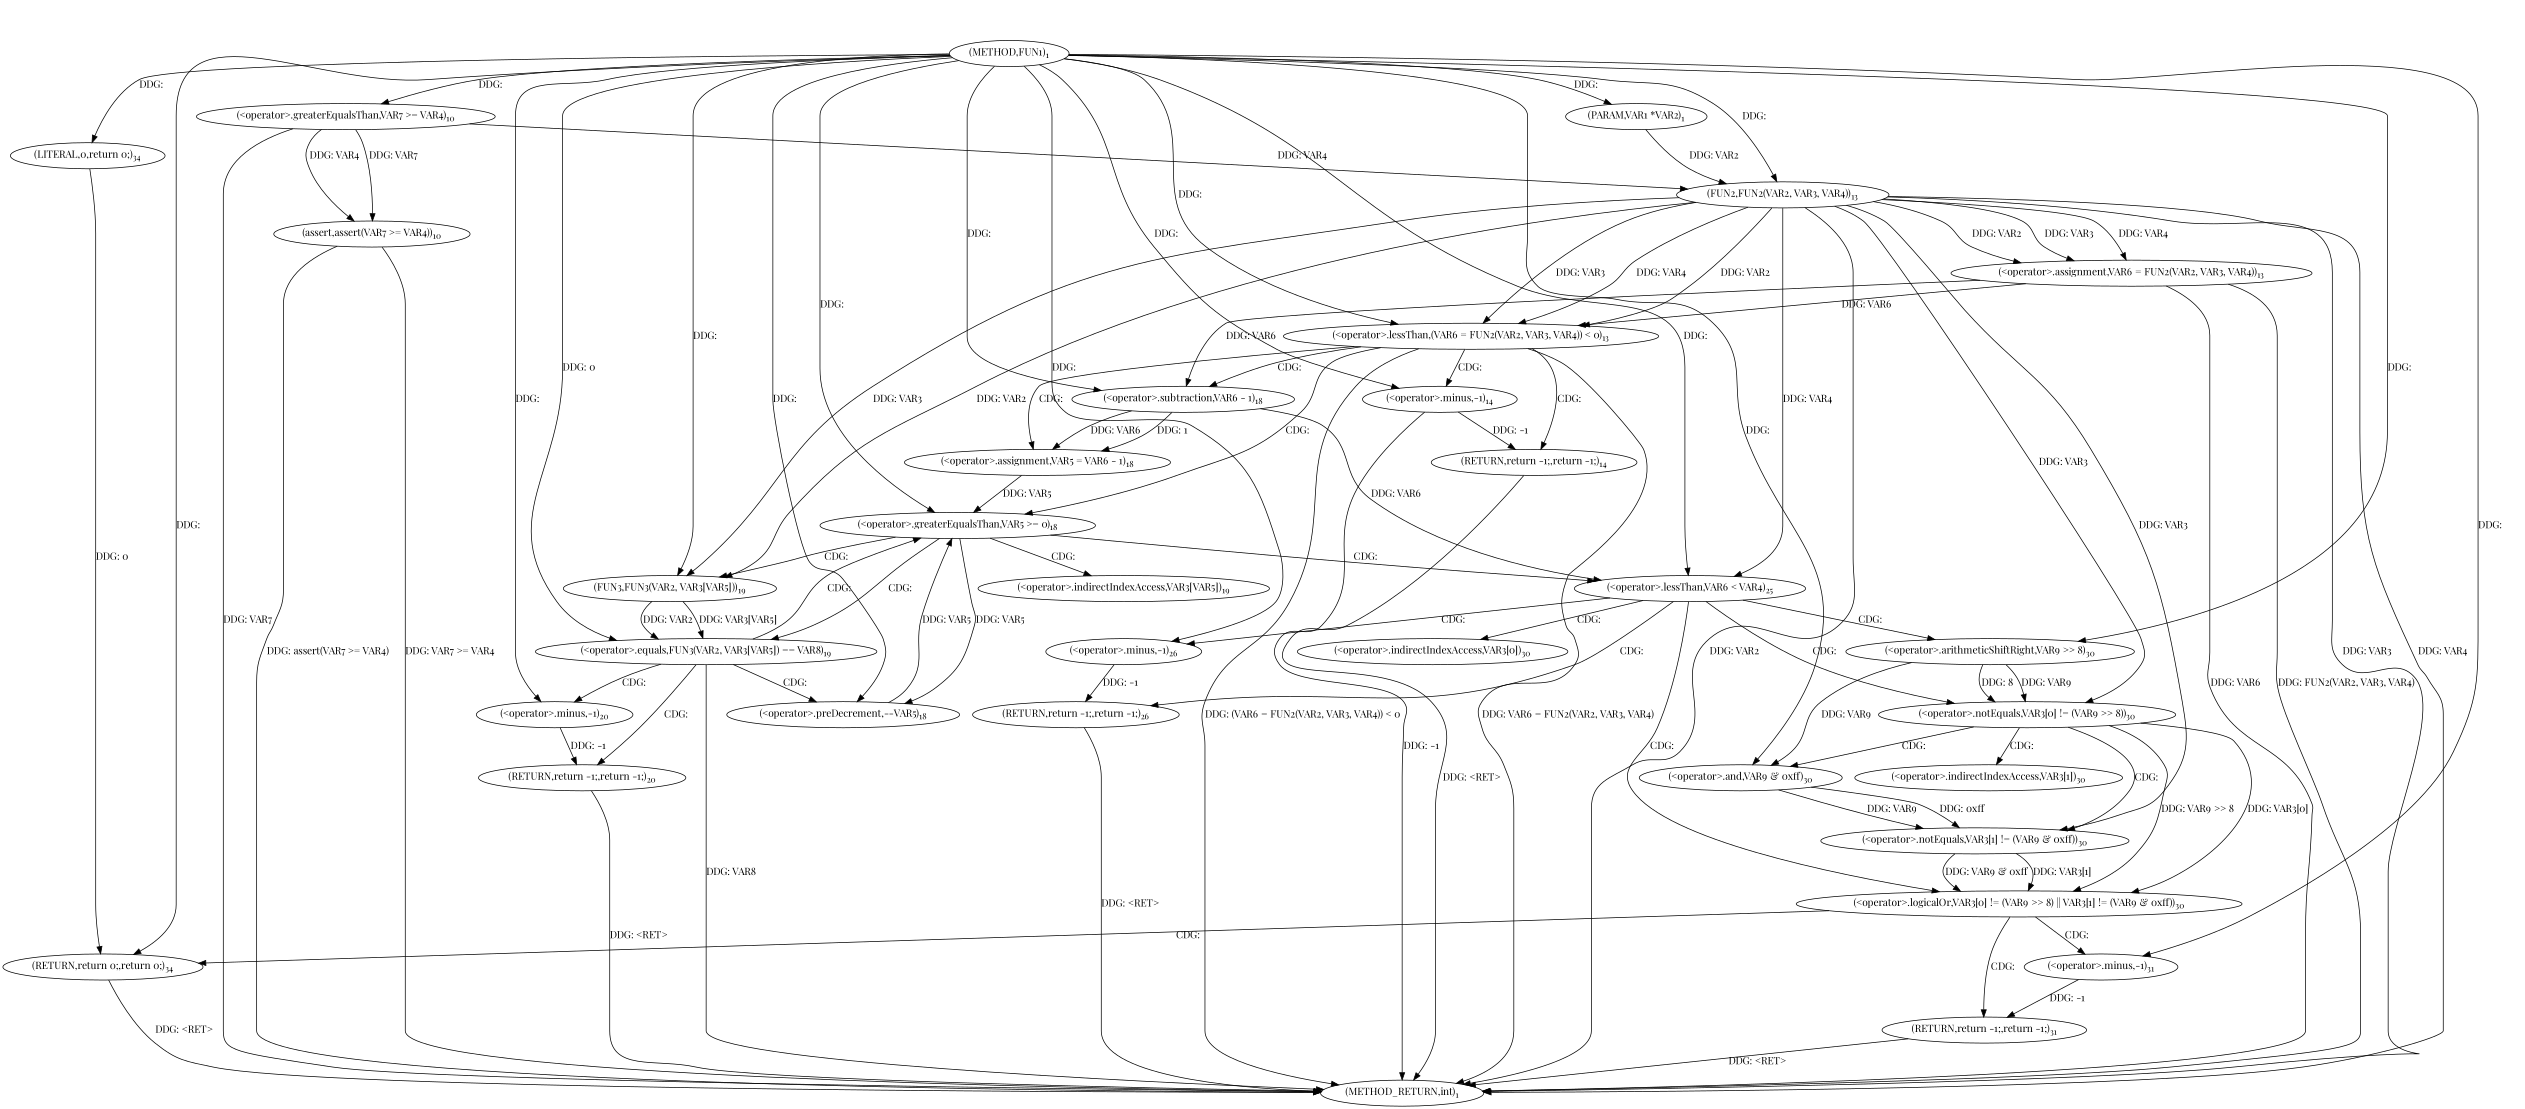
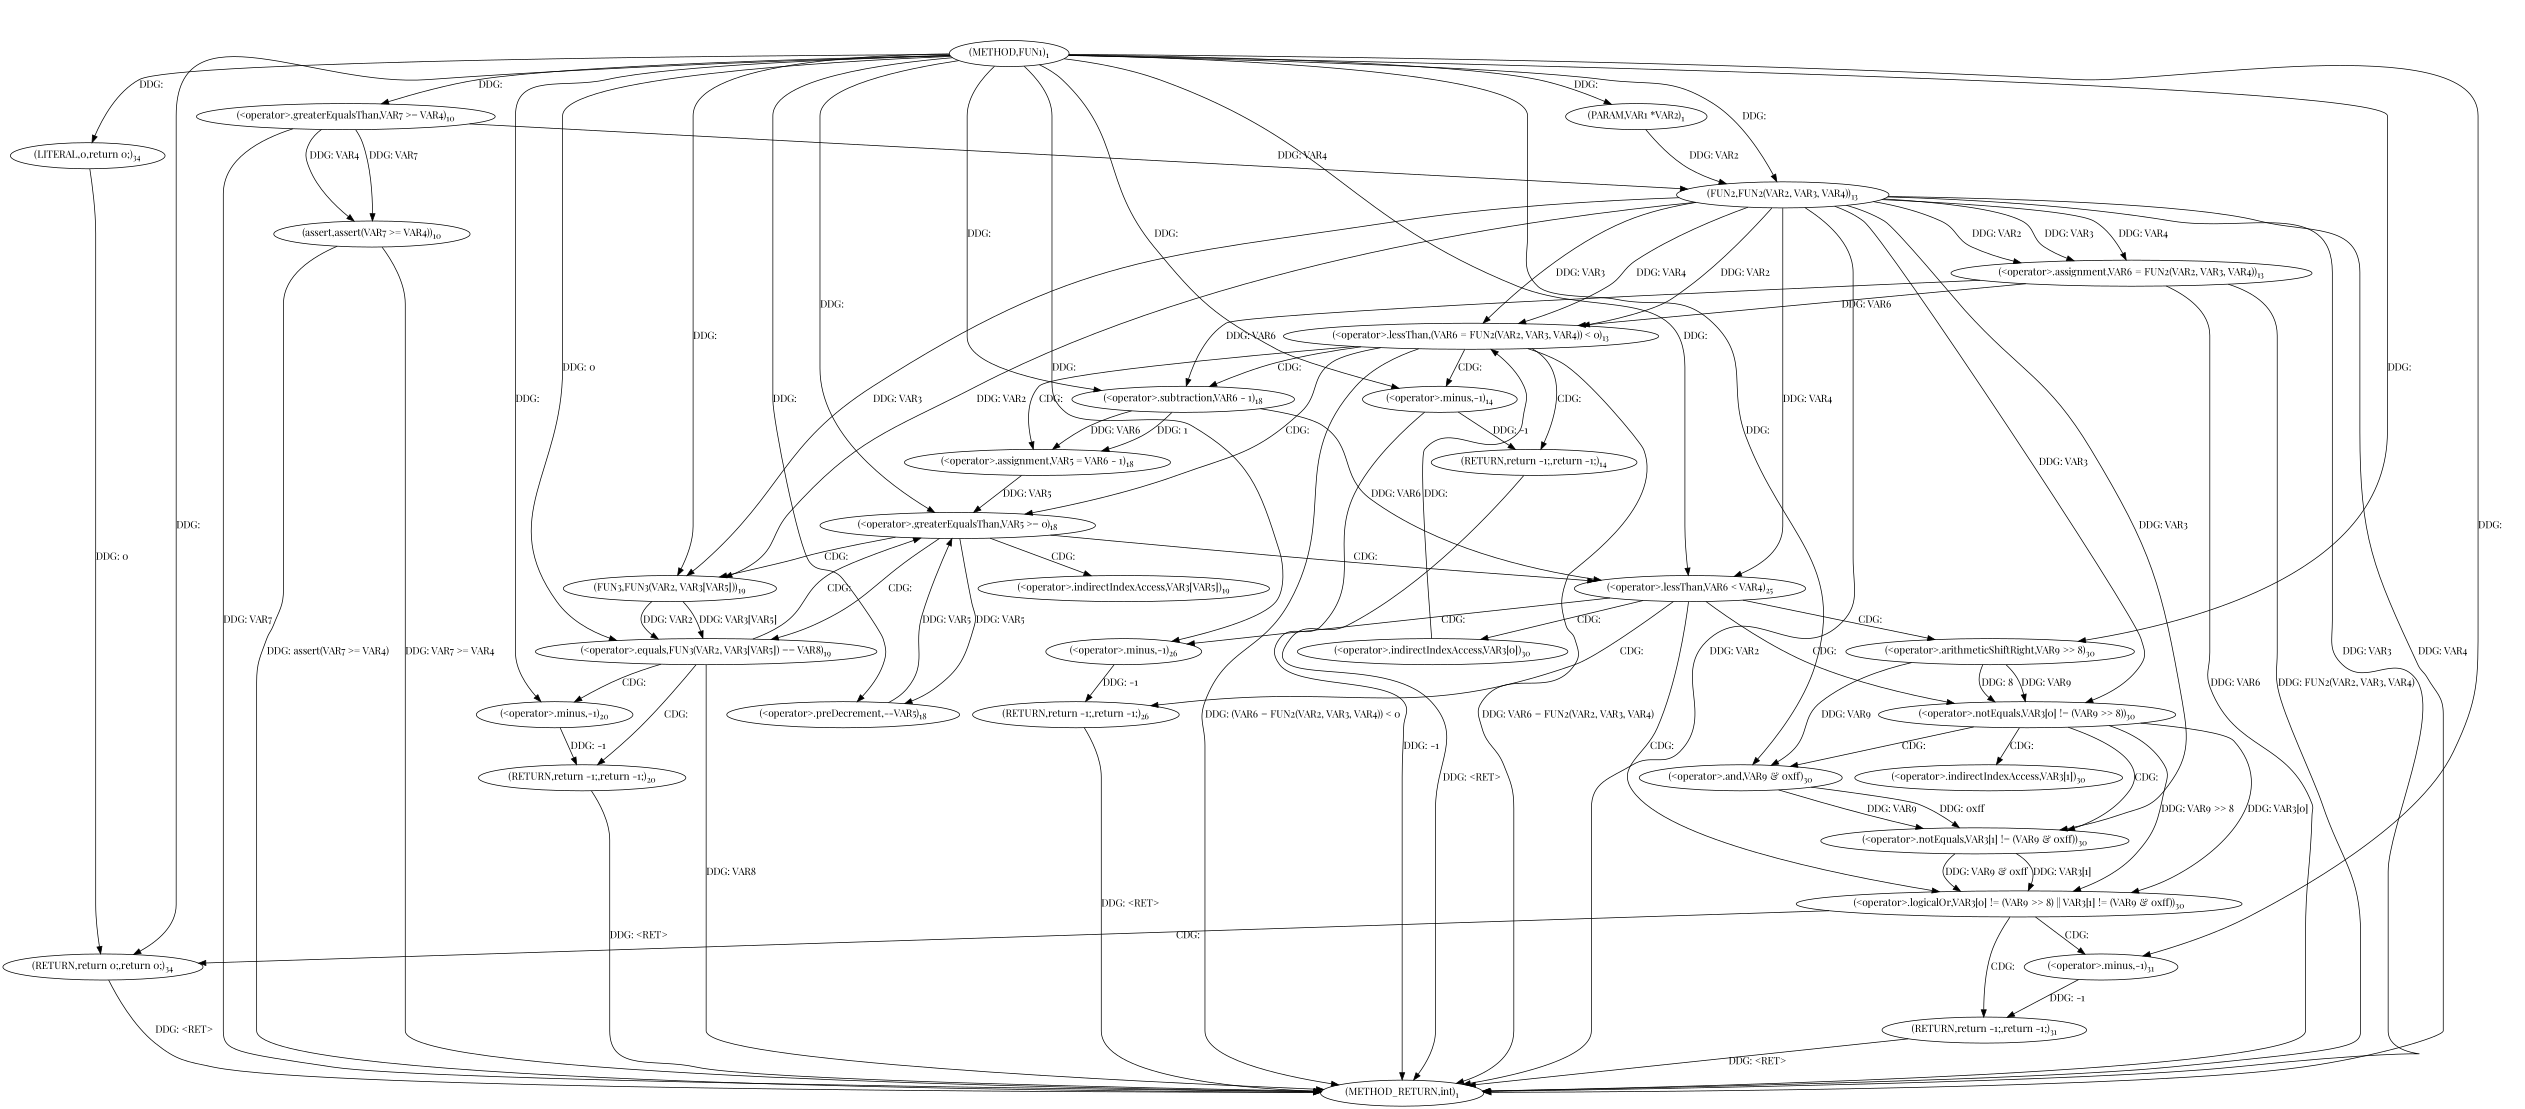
edge "(METHOD,FUN1)" -> "(<operator>.lessThan,(VAR6 = FUN2(VAR2, VAR3, VAR4)) < 0)": now "(<operator>.indirectIndexAccess,VAR3[0])" -> "(<operator>.lessThan,(VAR6 = FUN2(VAR2, VAR3, VAR4)) < 0)"
edge "(<operator>.equals,FUN3(VAR2, VAR3[VAR5]) == VAR8)" -> "(<operator>.preDecrement,--VAR5)": removed, label "CDG:"
